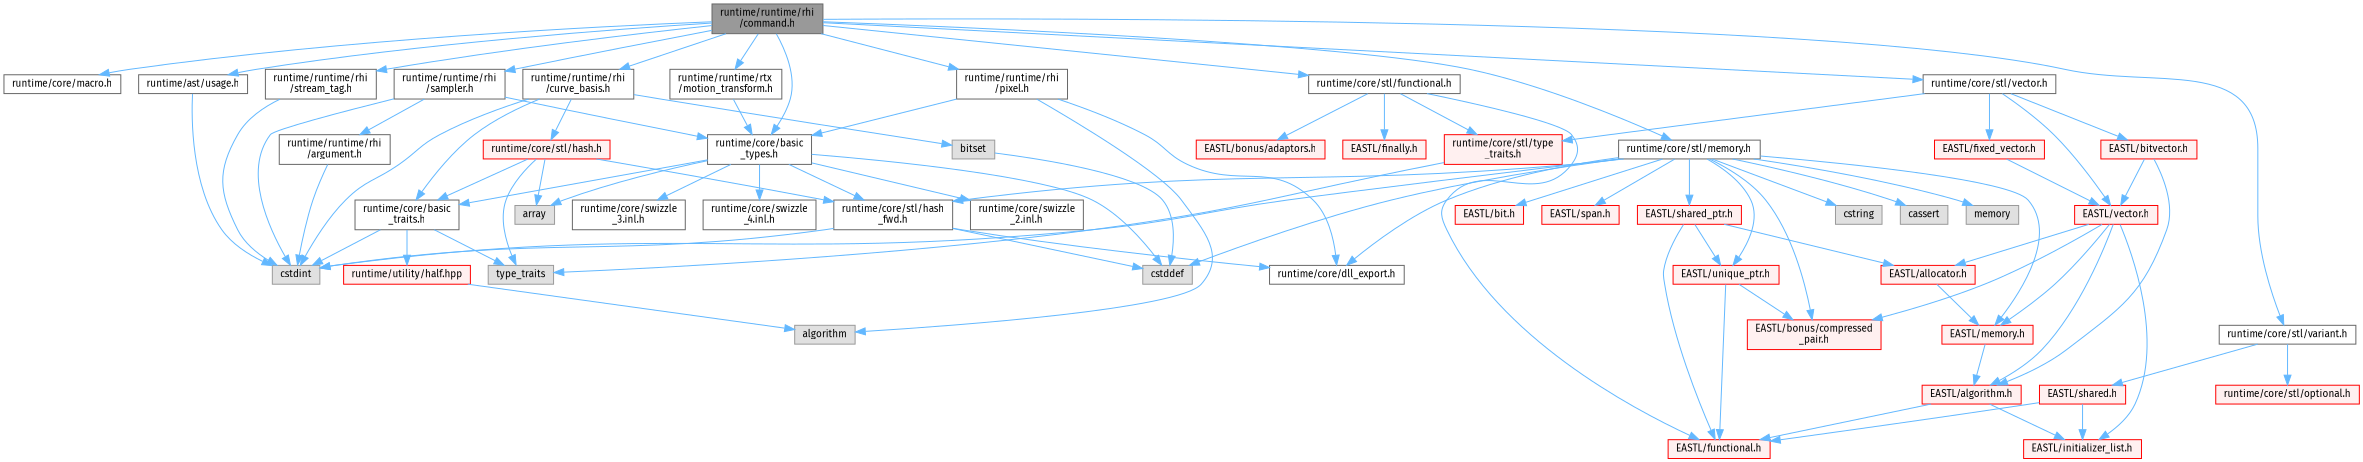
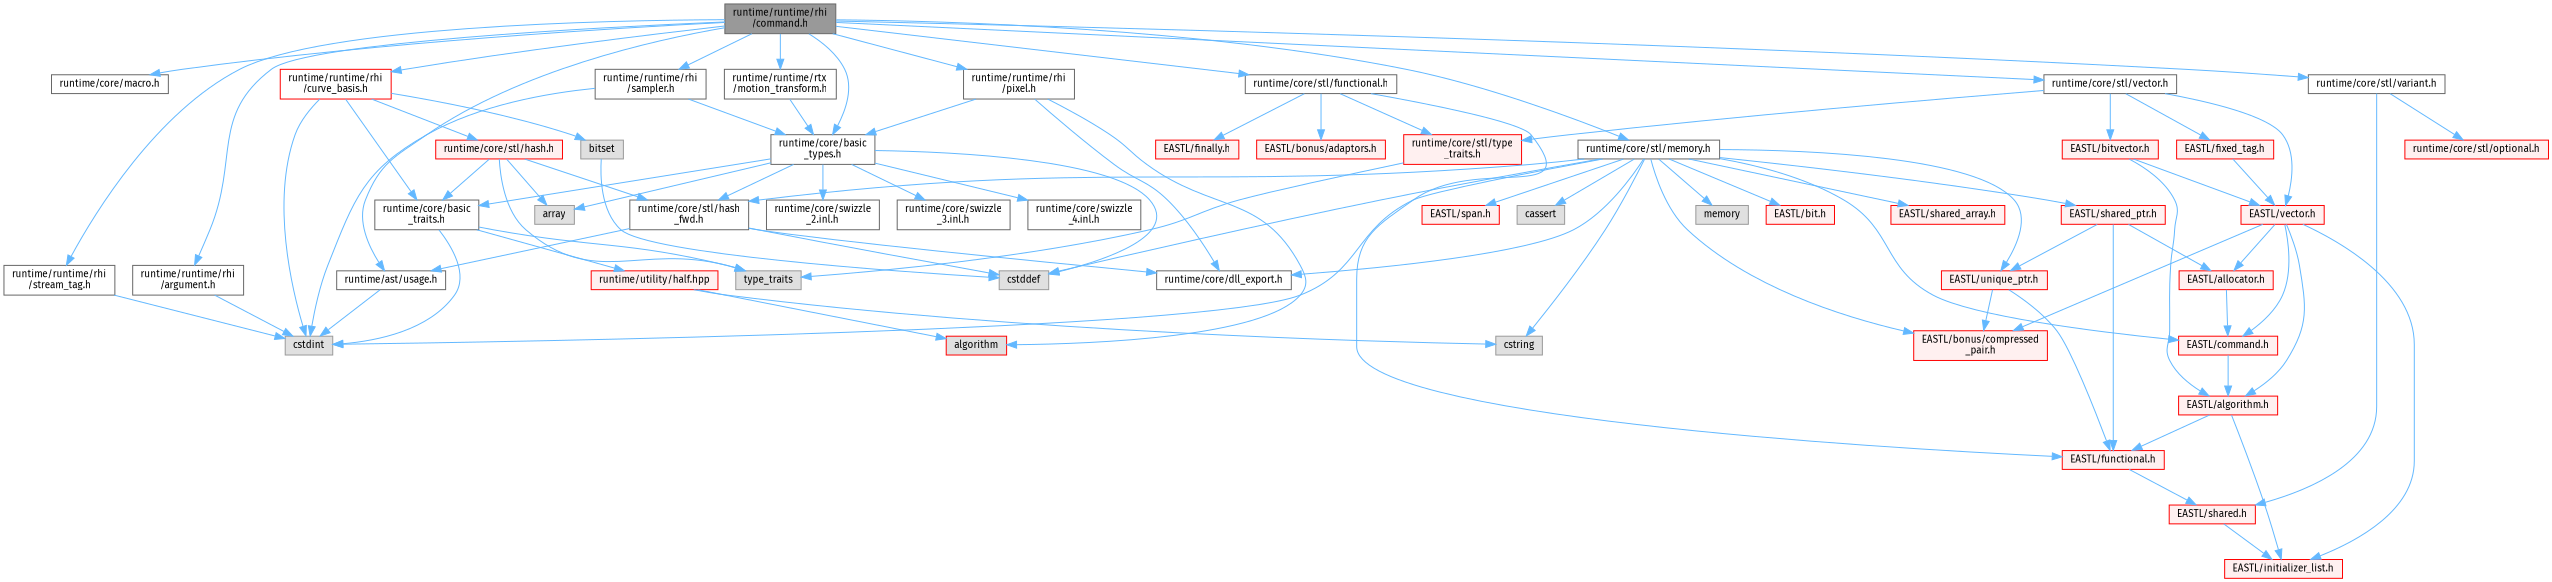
node "runtime/runtime/rhi /curve_basis.h": color grey40 -> red
edge "runtime/runtime/rhi /sampler.h" -> "runtime/runtime/rhi /argument.h": now "runtime/runtime/rhi /command.h" -> "runtime/runtime/rhi /argument.h"
node "EASTL/fixed_vector.h": label "EASTL/fixed_vector.h" -> "EASTL/fixed_tag.h"
node "EASTL/shared_array.h": added
edge "runtime/core/stl/hash _fwd.h" -> "cstdint": now "runtime/core/stl/hash _fwd.h" -> "runtime/ast/usage.h"
edge "runtime/utility/half.hpp" -> "cstring": added
node "algorithm": color grey60 -> red
node "EASTL/memory.h": label "EASTL/memory.h" -> "EASTL/command.h"
edge "EASTL/shared.h" -> "EASTL/functional.h": reversed
